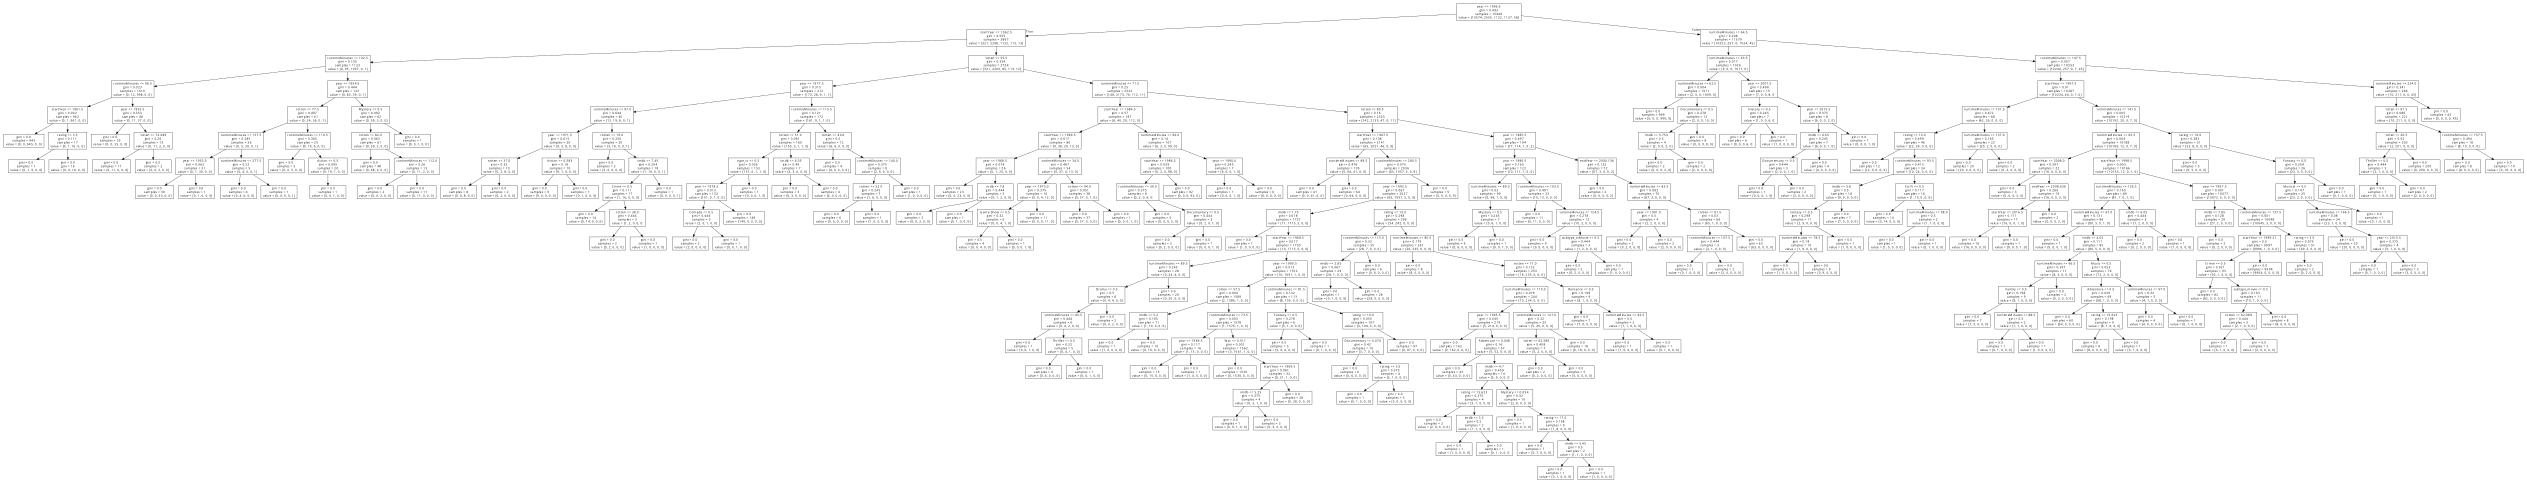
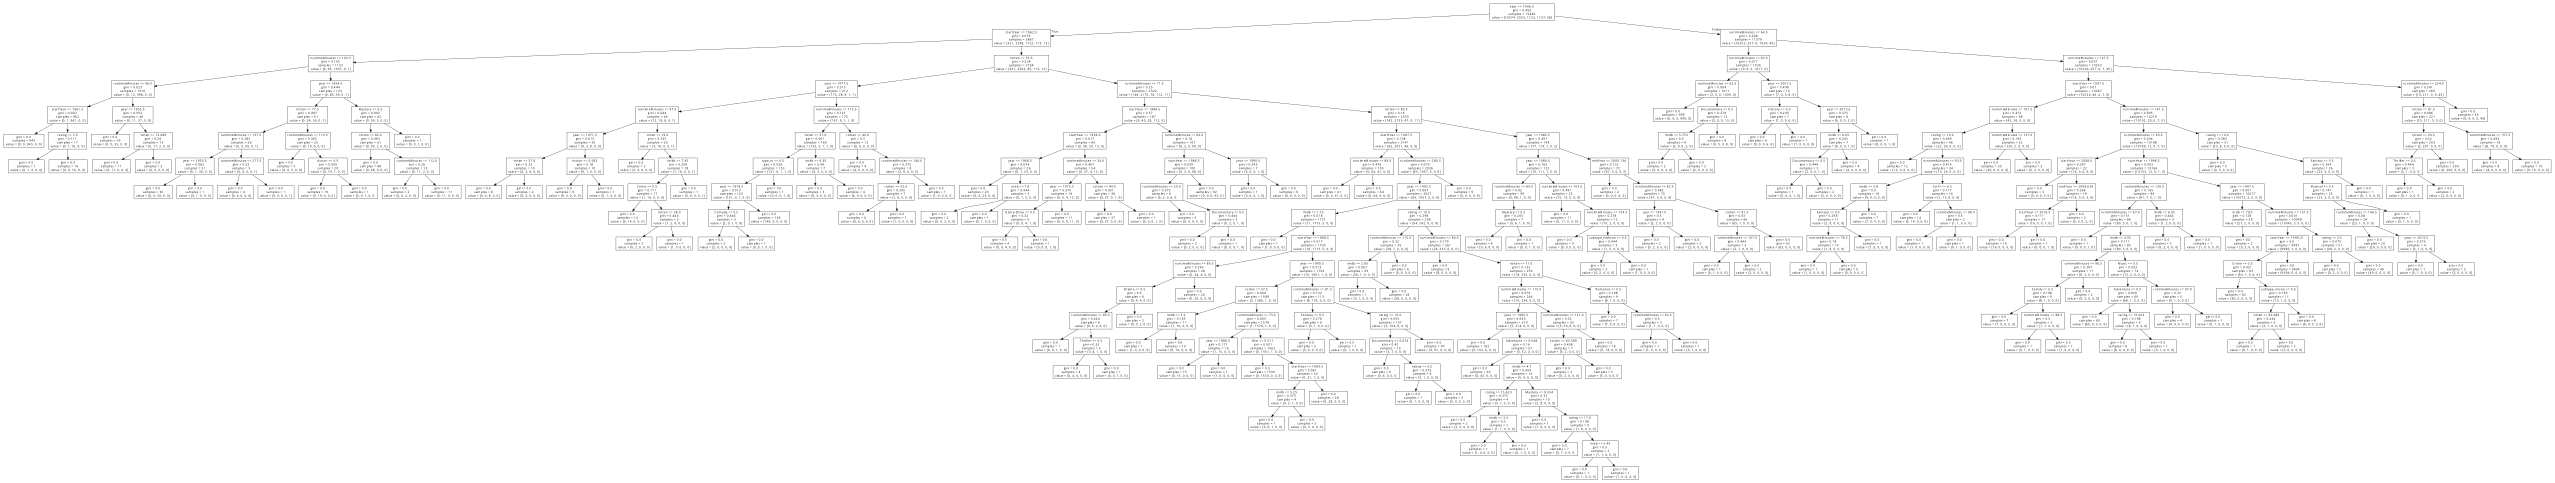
node "gini = 0.0 gini = 16 value = [0, 0, 16, 0, 0]": label "gini = 0.0 gini = 16 value = [0, 0, 16, 0, 0]" -> "gini = 0.0 samples = 16 value = [0, 0, 16, 0, 0]"
node "gini = 0.0 samples = 19 value = [0, 19, 0, 0, 0]": added
node "gini = 0.0 samples = 49 value = [49, 0, 0, 0, 0]": added
